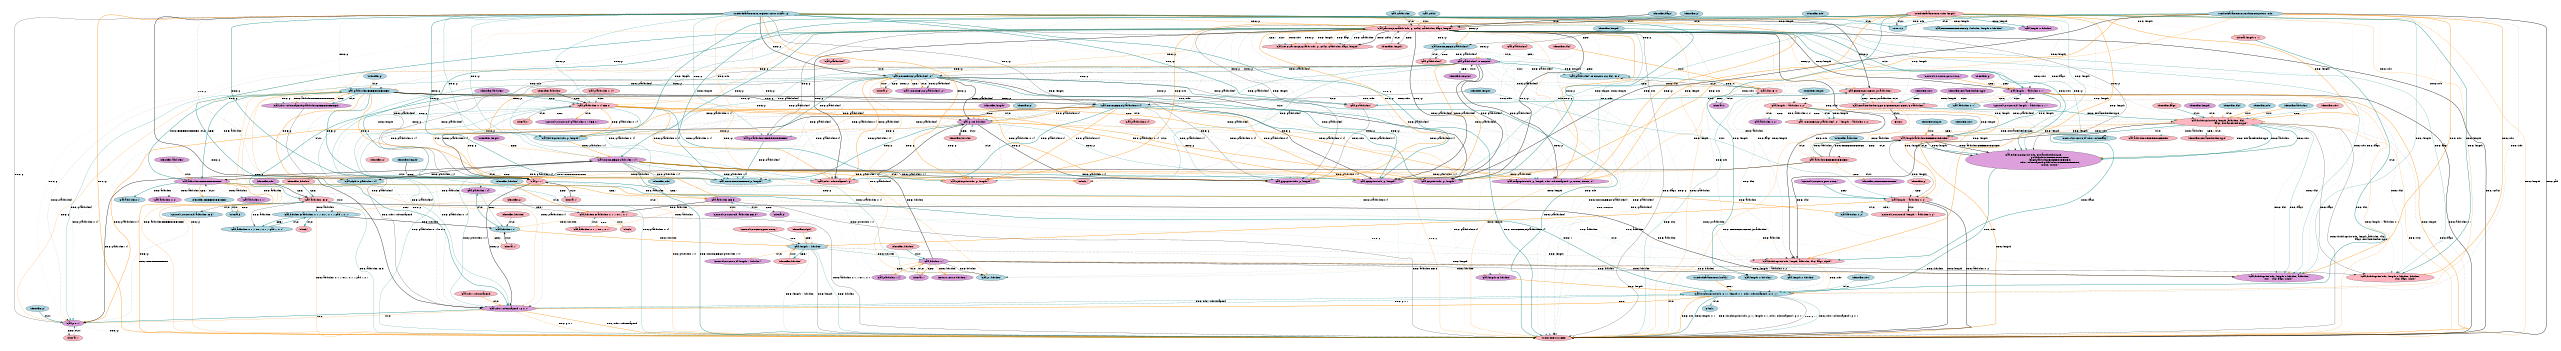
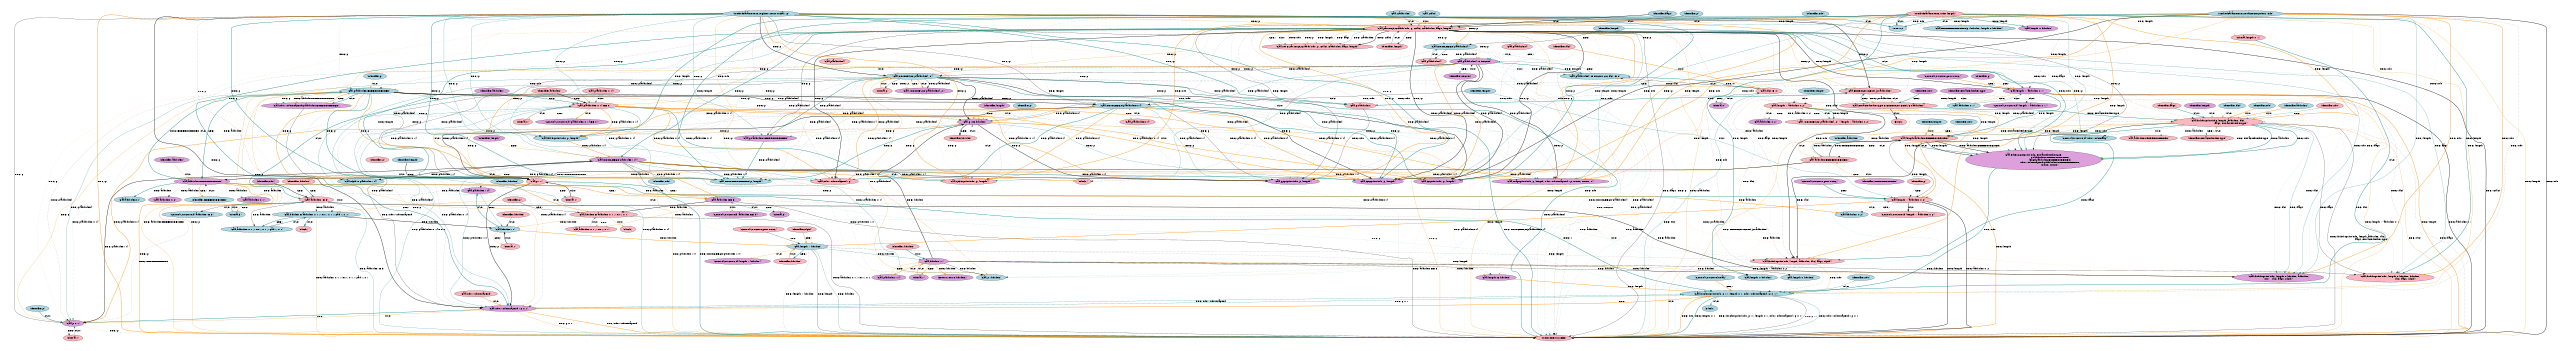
edge "(Call,p[addr_len] != LLC_UI)" -> "(Call,frf15_print(ndo, p, length))": style solid -> dotted
edge "(MethodParameterIn,netdissect_options *ndo)" -> "(MethodReturn,RET)": label "DDG: pad" -> "DDG: ndo"
node "(MethodParameterIn,break;)": label "(MethodParameterIn,break;)" -> "(ControlStructure,break;)"
